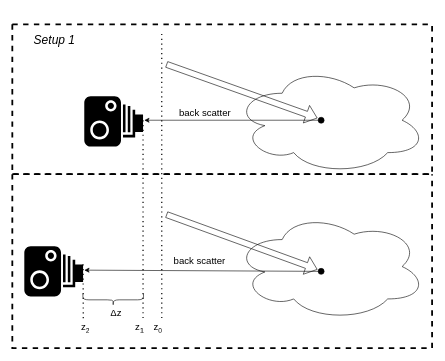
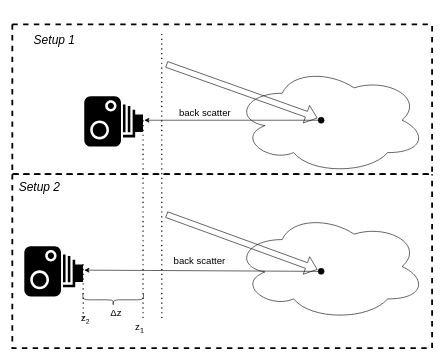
node "Setup 2": added
node "z2": moved (88, 327) -> (88, 318)
node "z0": removed
